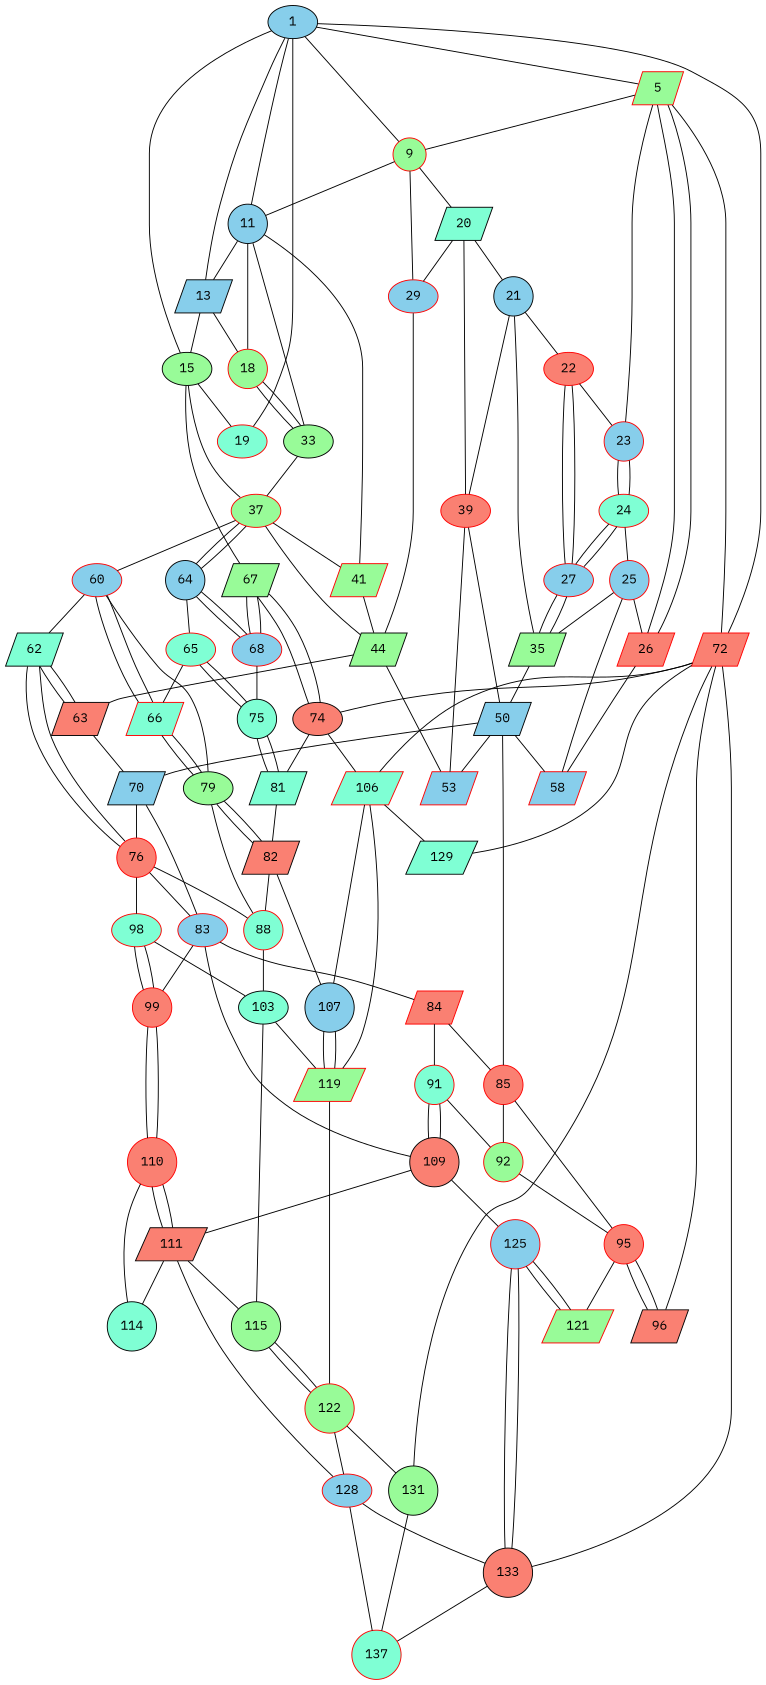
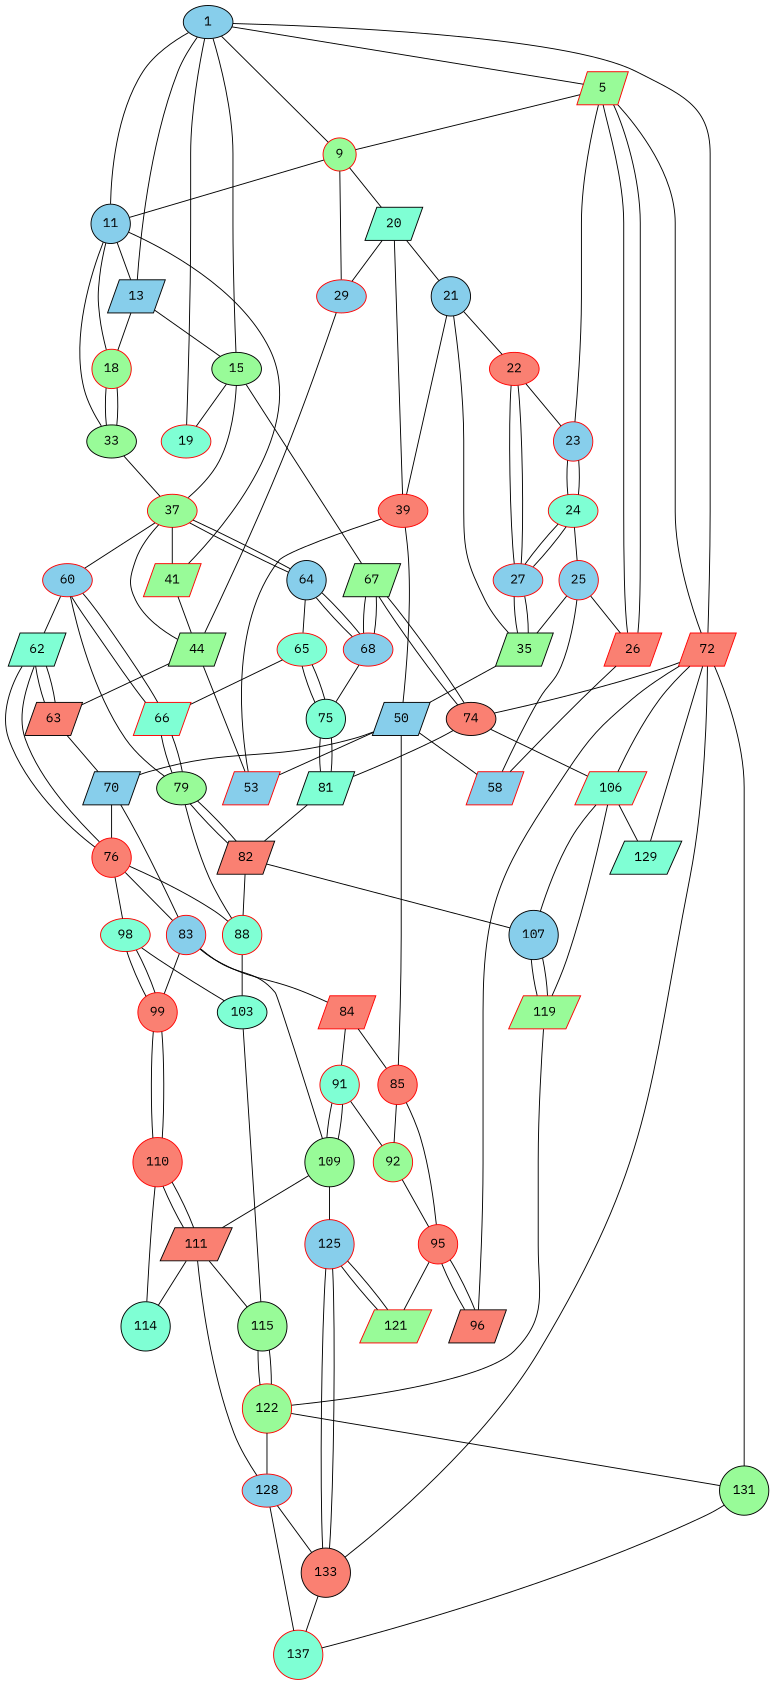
node "83": shape ellipse -> circle
edge "103" -- "119": removed
node "109": fillcolor salmon -> palegreen
